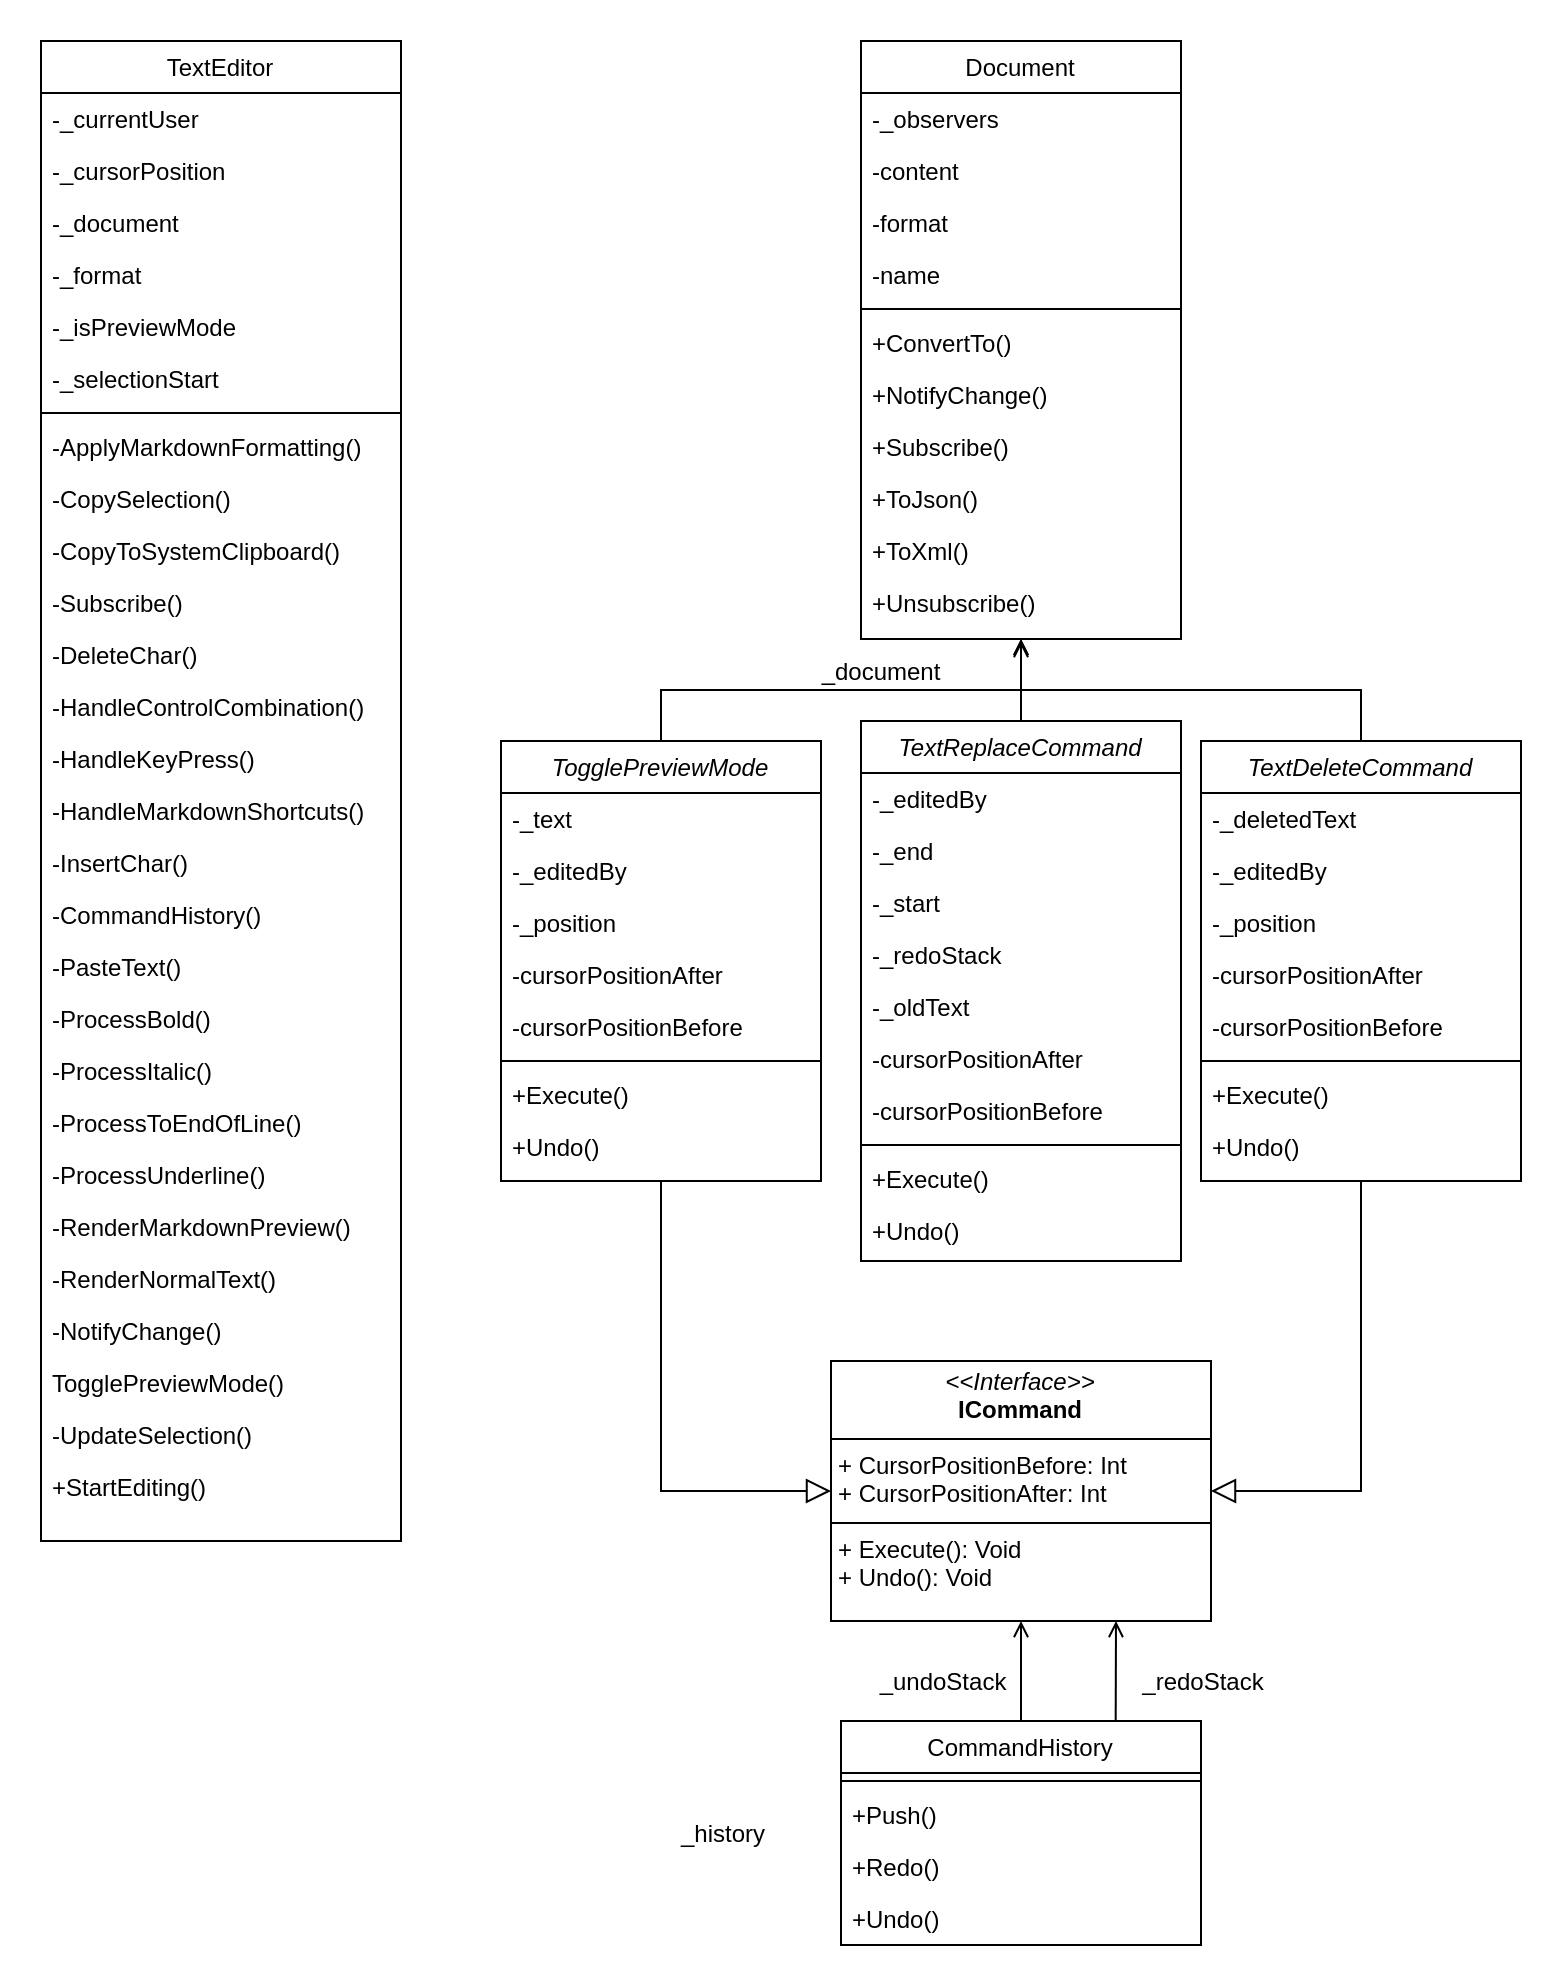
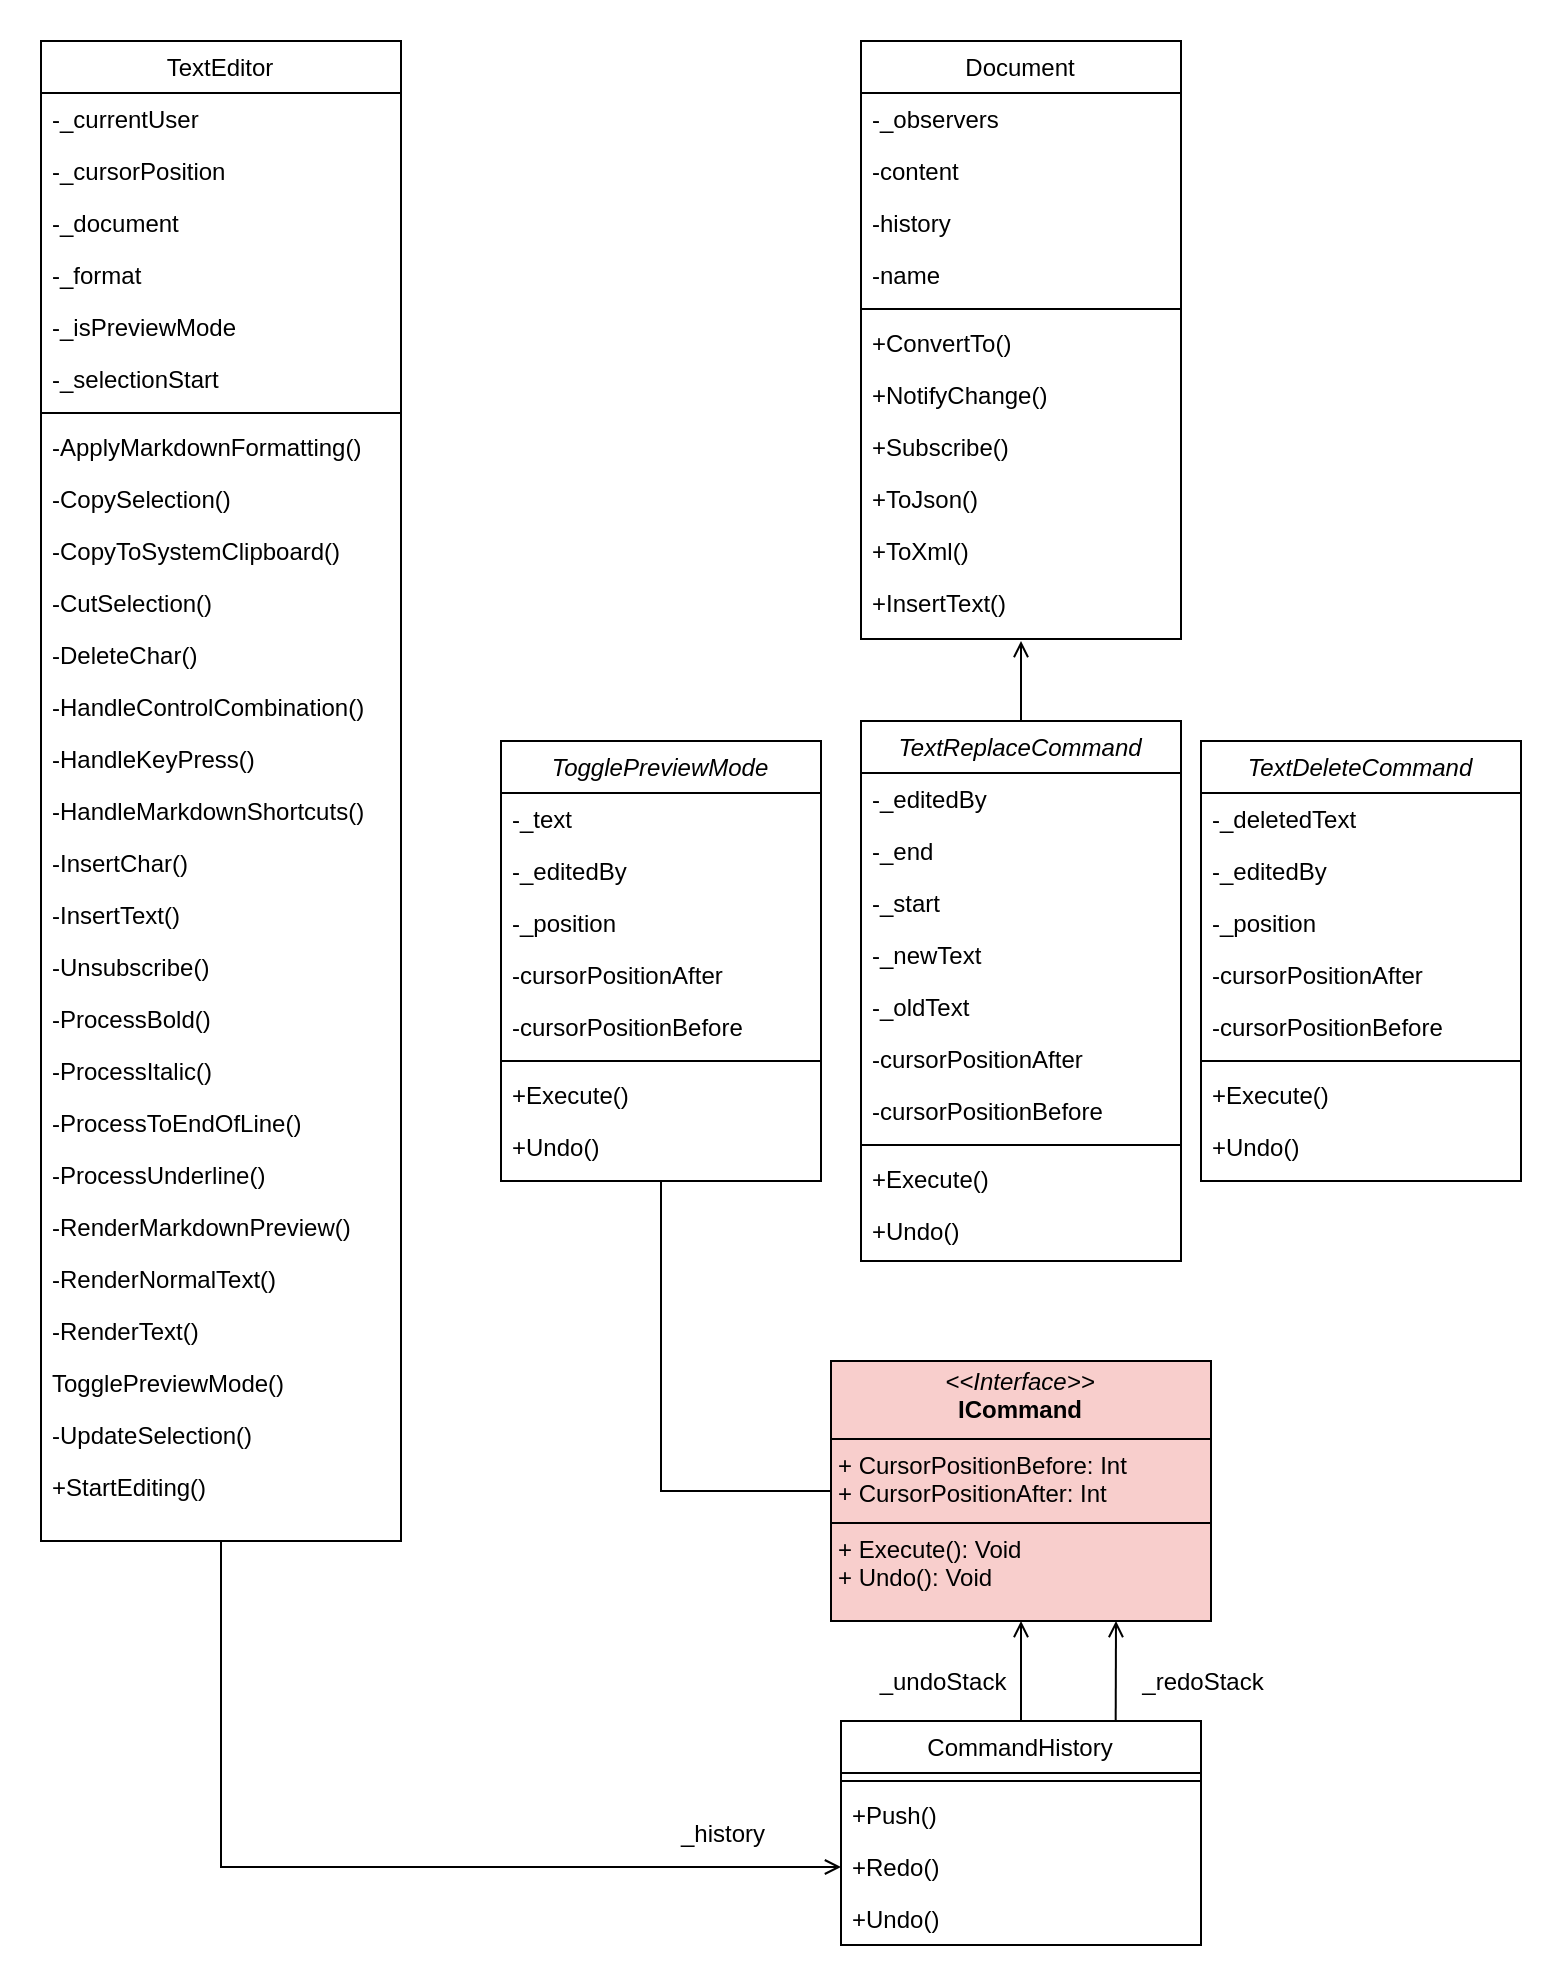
node "-format": label "-format" -> "-history"
node "-Subscribe()": label "-Subscribe()" -> "-CutSelection()"
node "+Unsubscribe()": label "+Unsubscribe()" -> "+InsertText()"
edge "TogglePreviewMode" -> "Document": removed, label "_document"
edge "TextDeleteCommand" -> "Document": removed
node "-CommandHistory()": label "-CommandHistory()" -> "-InsertText()"
node "-_redoStack": label "-_redoStack" -> "-_newText"
node "-PasteText()": label "-PasteText()" -> "-Unsubscribe()"
node "-NotifyChange()": label "-NotifyChange()" -> "-RenderText()"
edge "TextDeleteCommand" -> "<<Interface>> ICommand + CursorPositionBefore: Int + CursorPositionAfter: Int + Execute(): Void + Undo(): Void": removed
edge "TogglePreviewMode" -> "<<Interface>> ICommand + CursorPositionBefore: Int + CursorPositionAfter: Int + Execute(): Void + Undo(): Void": arrowhead block -> none
node "<<Interface>> ICommand + CursorPositionBefore: Int + CursorPositionAfter: Int + Execute(): Void + Undo(): Void": fillcolor #ffffff -> #f8cecc
edge "TextEditor" -> "+Redo()": added
